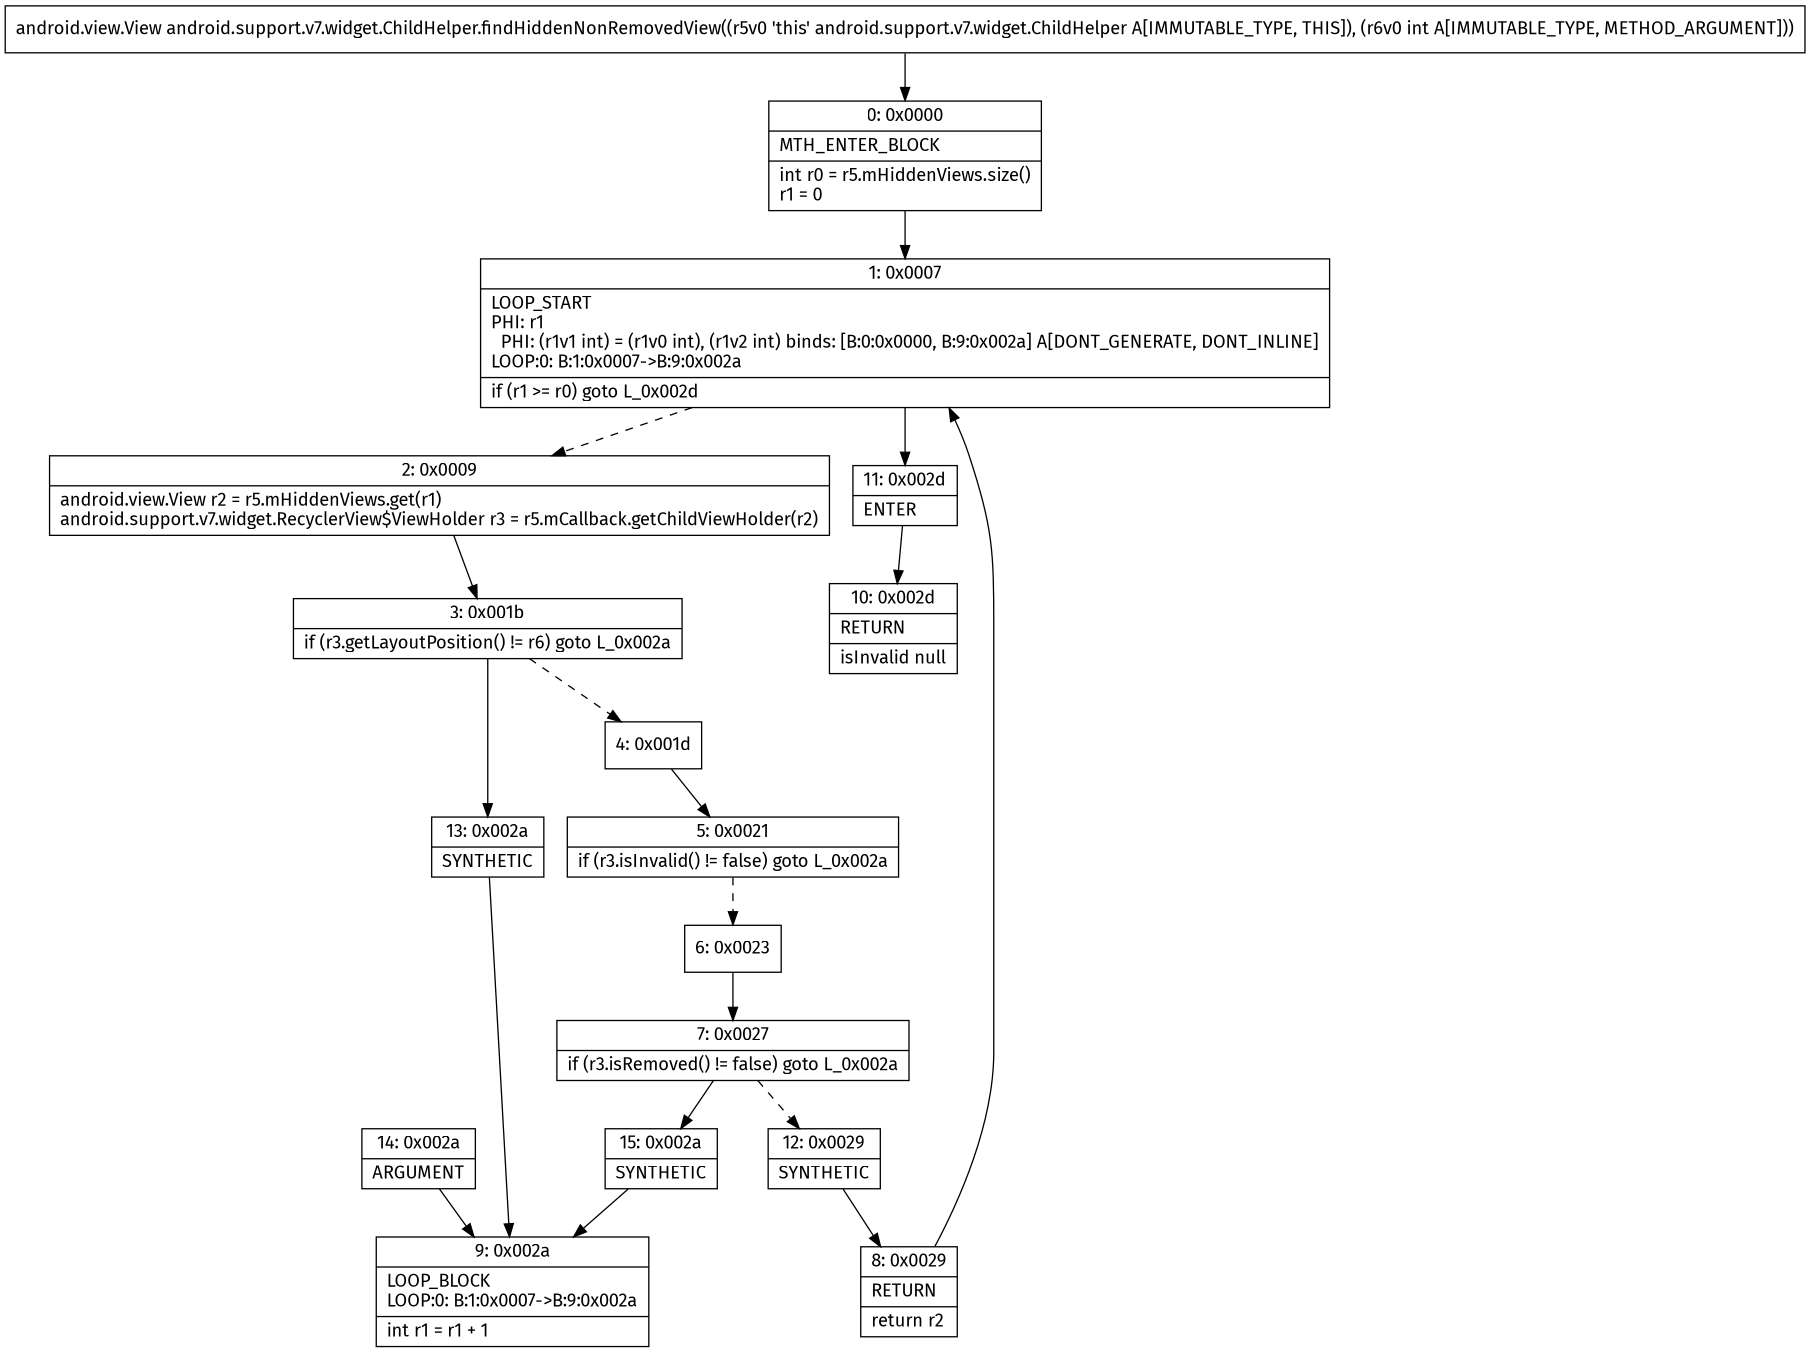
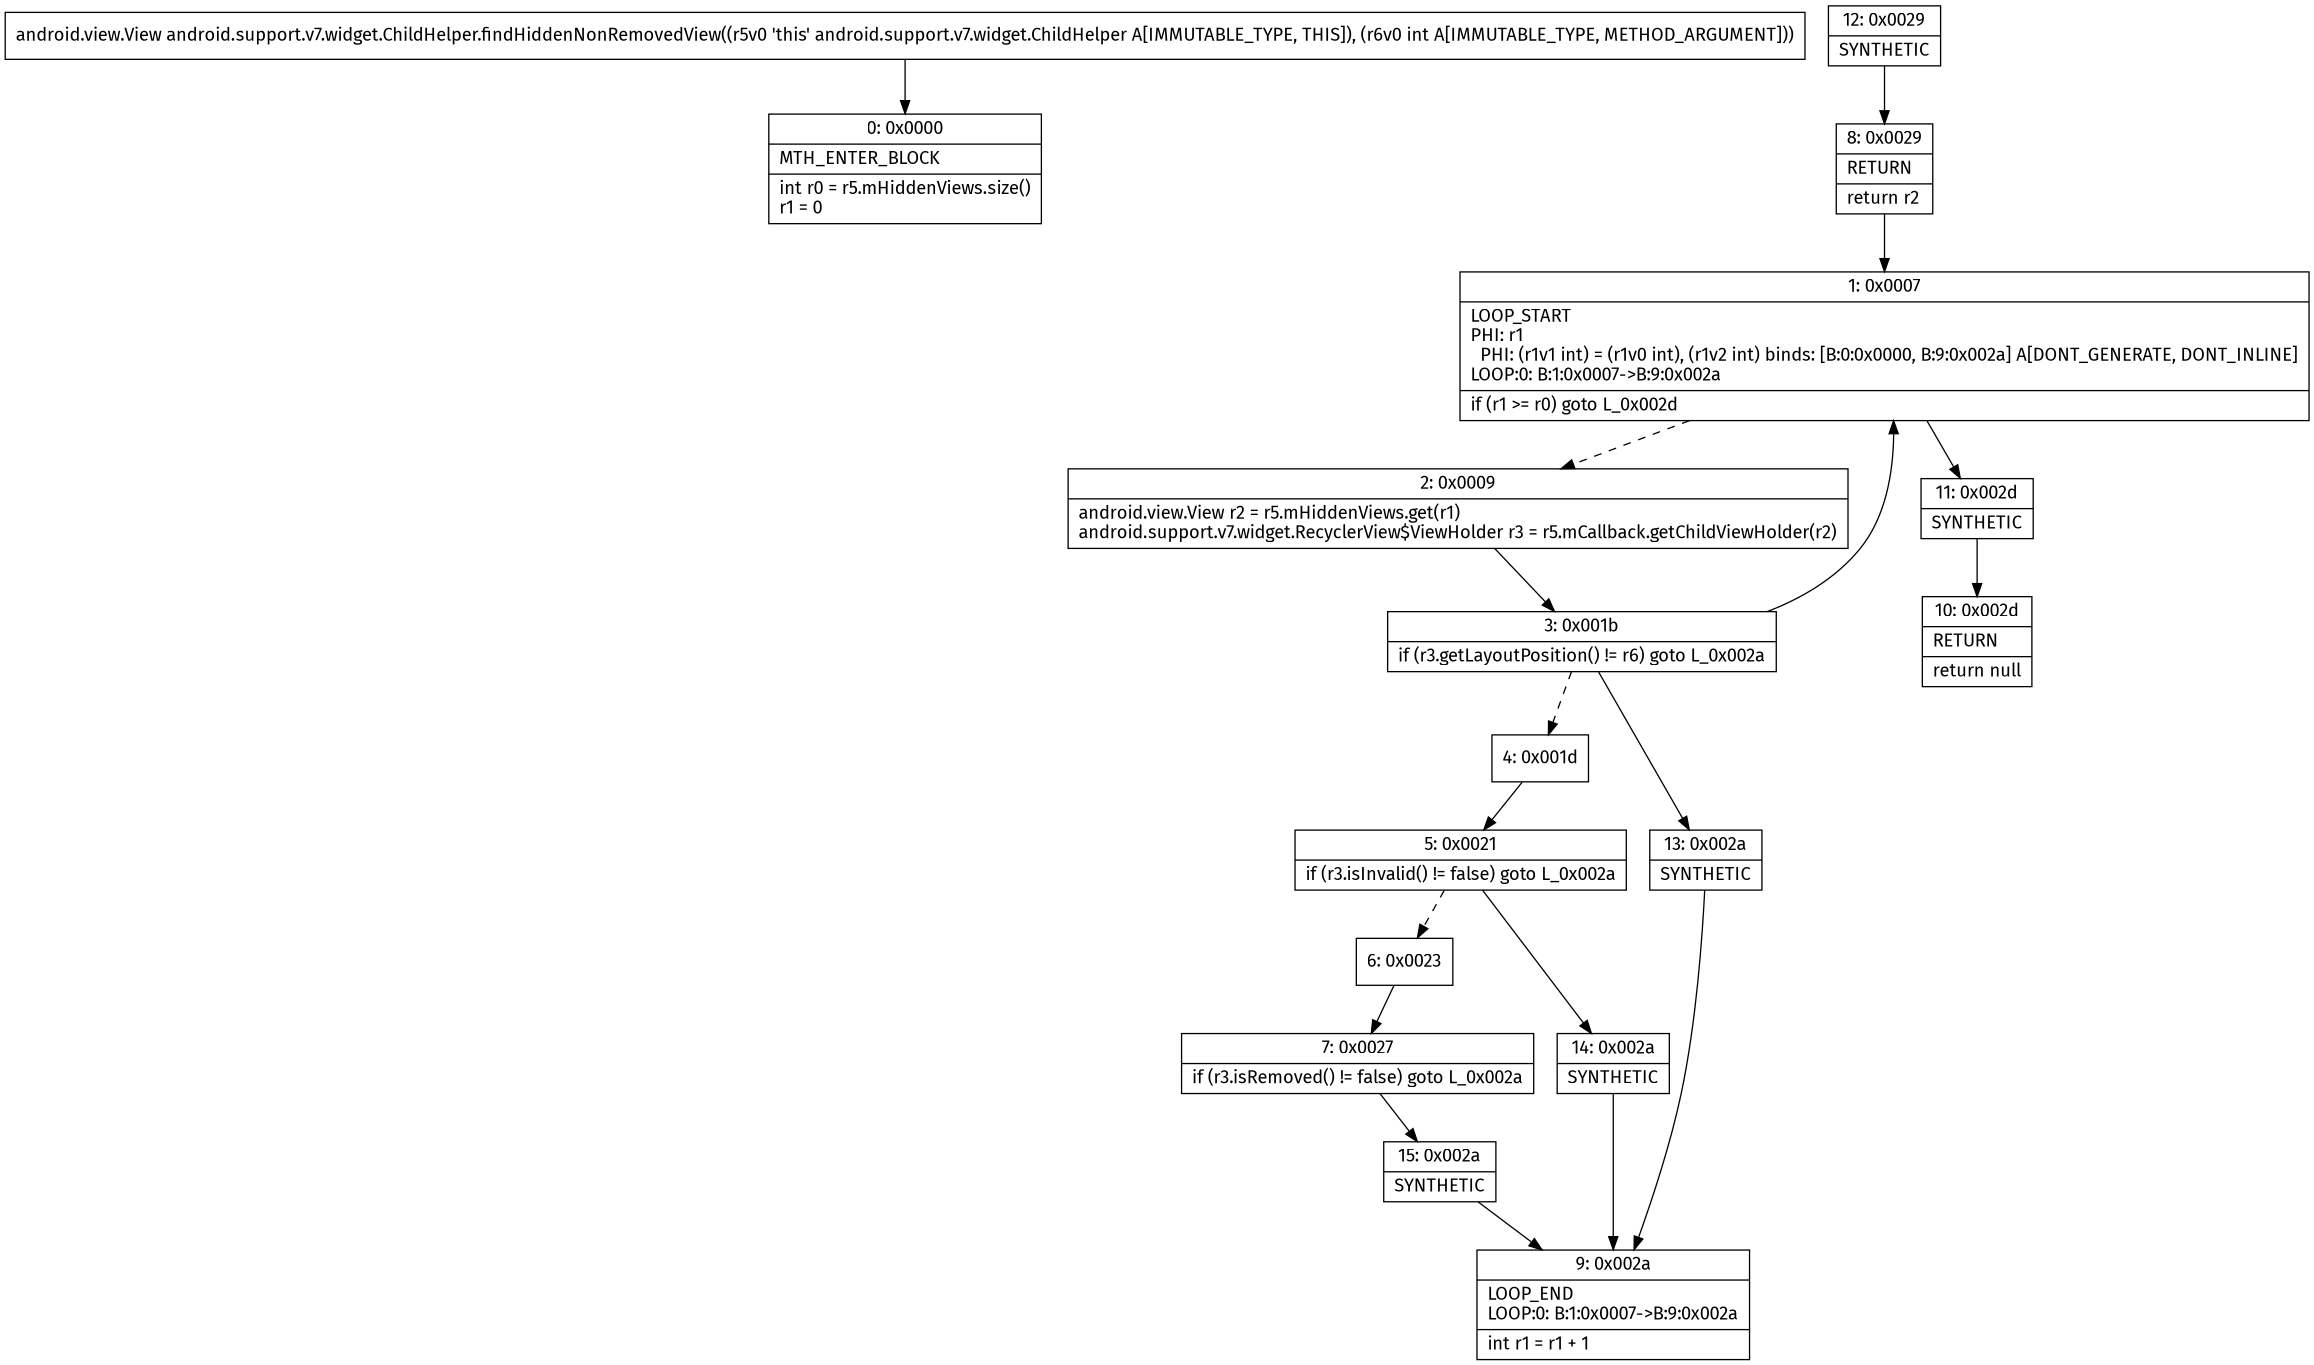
edge "0: 0x0000" -> "1: 0x0007": now "3: 0x001b" -> "1: 0x0007"
node "11: 0x002d": text "ENTER" -> "SYNTHETIC"
node "10: 0x002d": text "isInvalid null" -> "return null"
edge "5: 0x0021" -> "14: 0x002a": added
edge "7: 0x0027" -> "12: 0x0029": removed
node "14: 0x002a": text "ARGUMENT" -> "SYNTHETIC"
node "9: 0x002a": text "LOOP_BLOCK" -> "LOOP_END"
